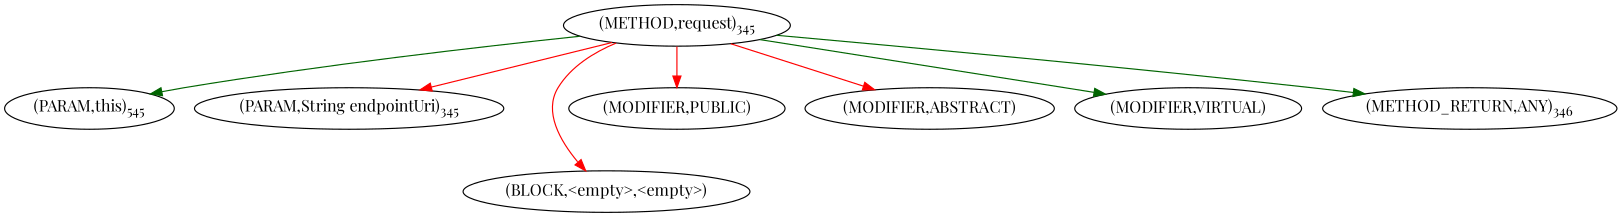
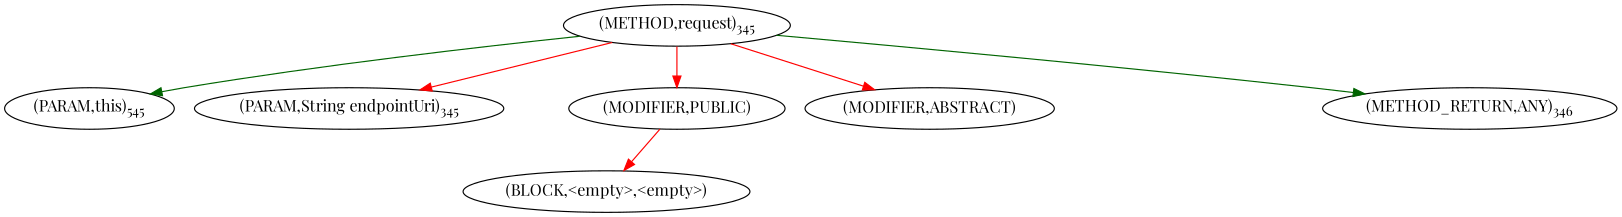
edge "(METHOD,request)" -> "(BLOCK,<empty>,<empty>)": now "(MODIFIER,PUBLIC)" -> "(BLOCK,<empty>,<empty>)"
node "(MODIFIER,VIRTUAL)": removed
